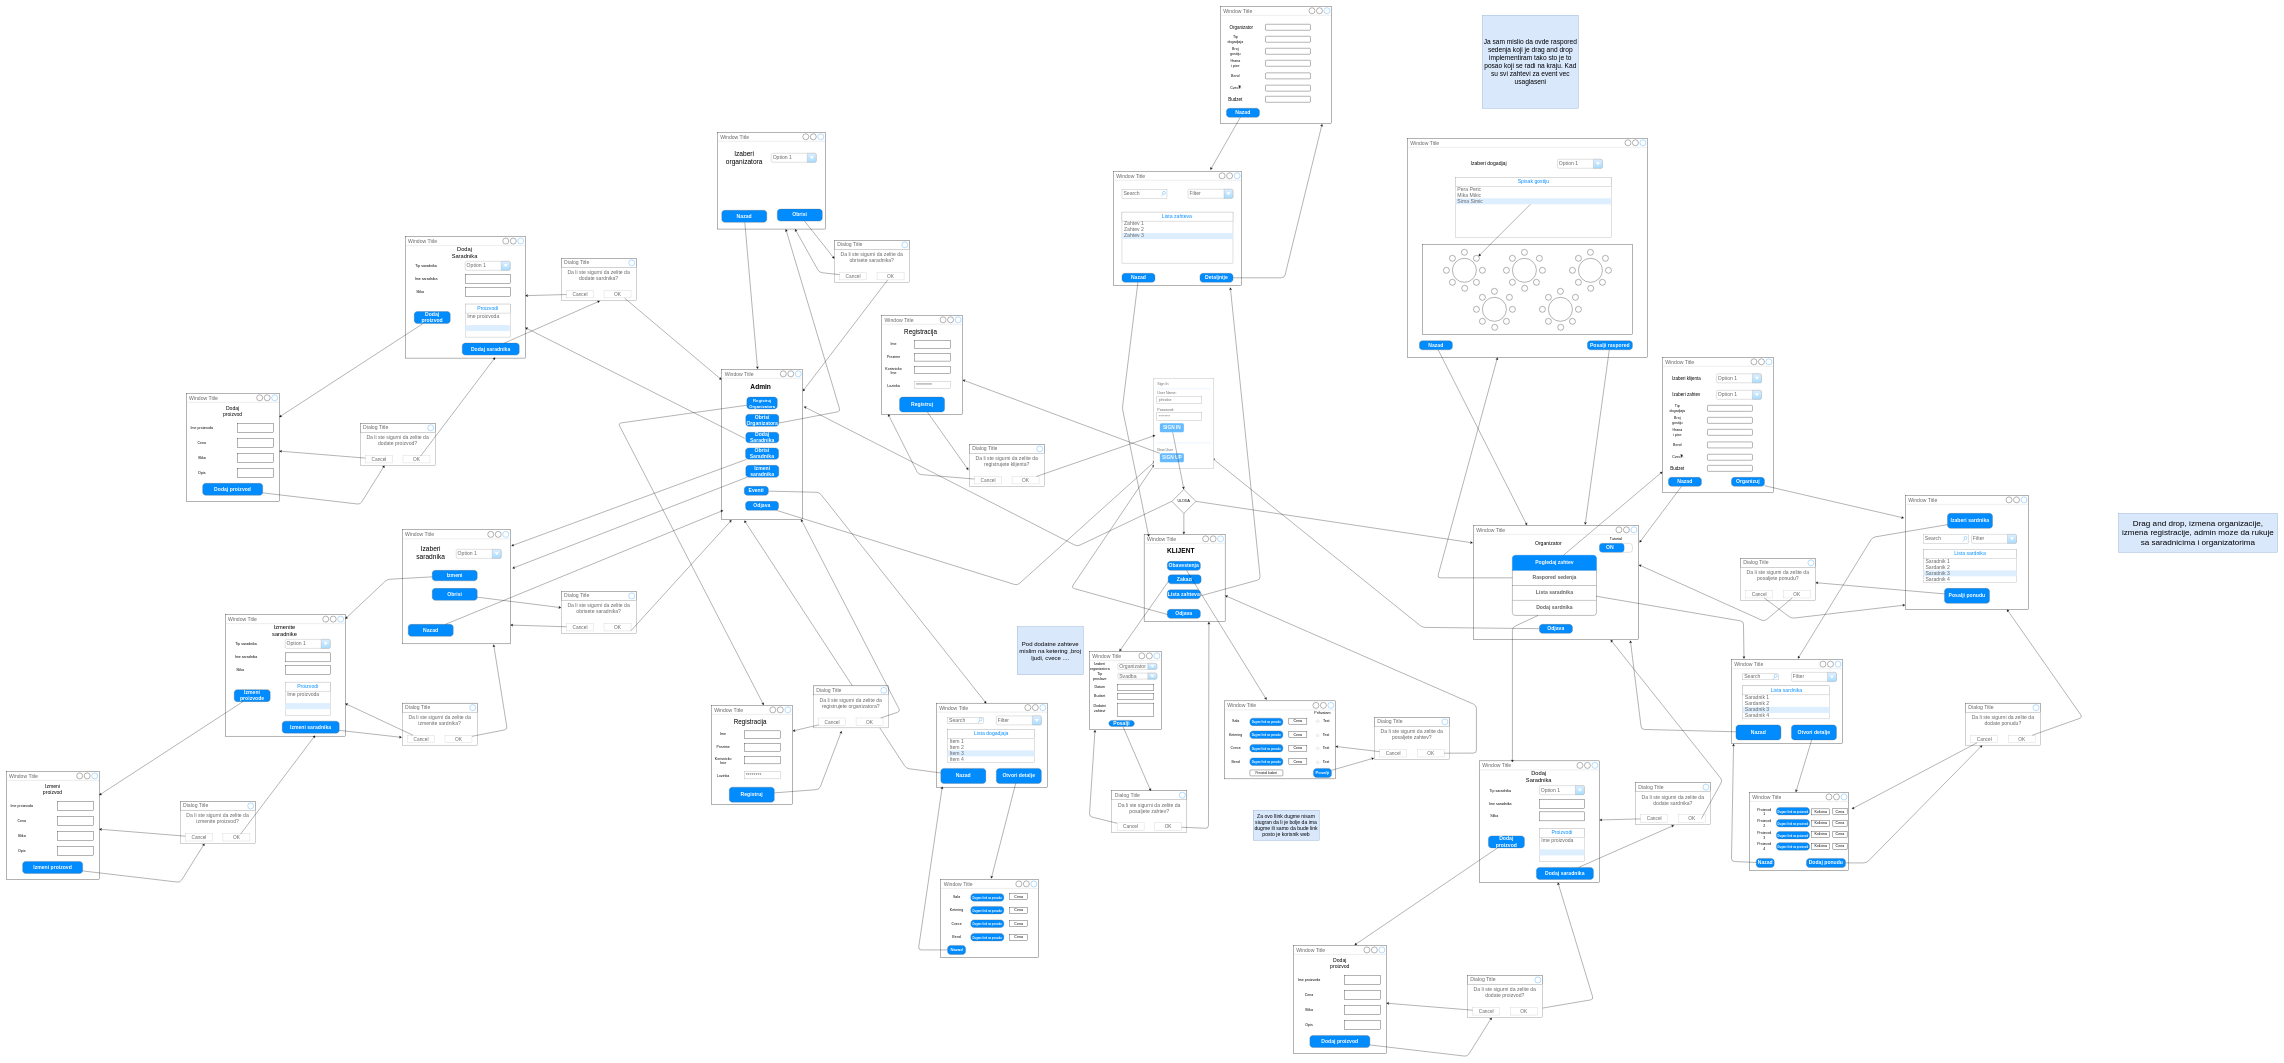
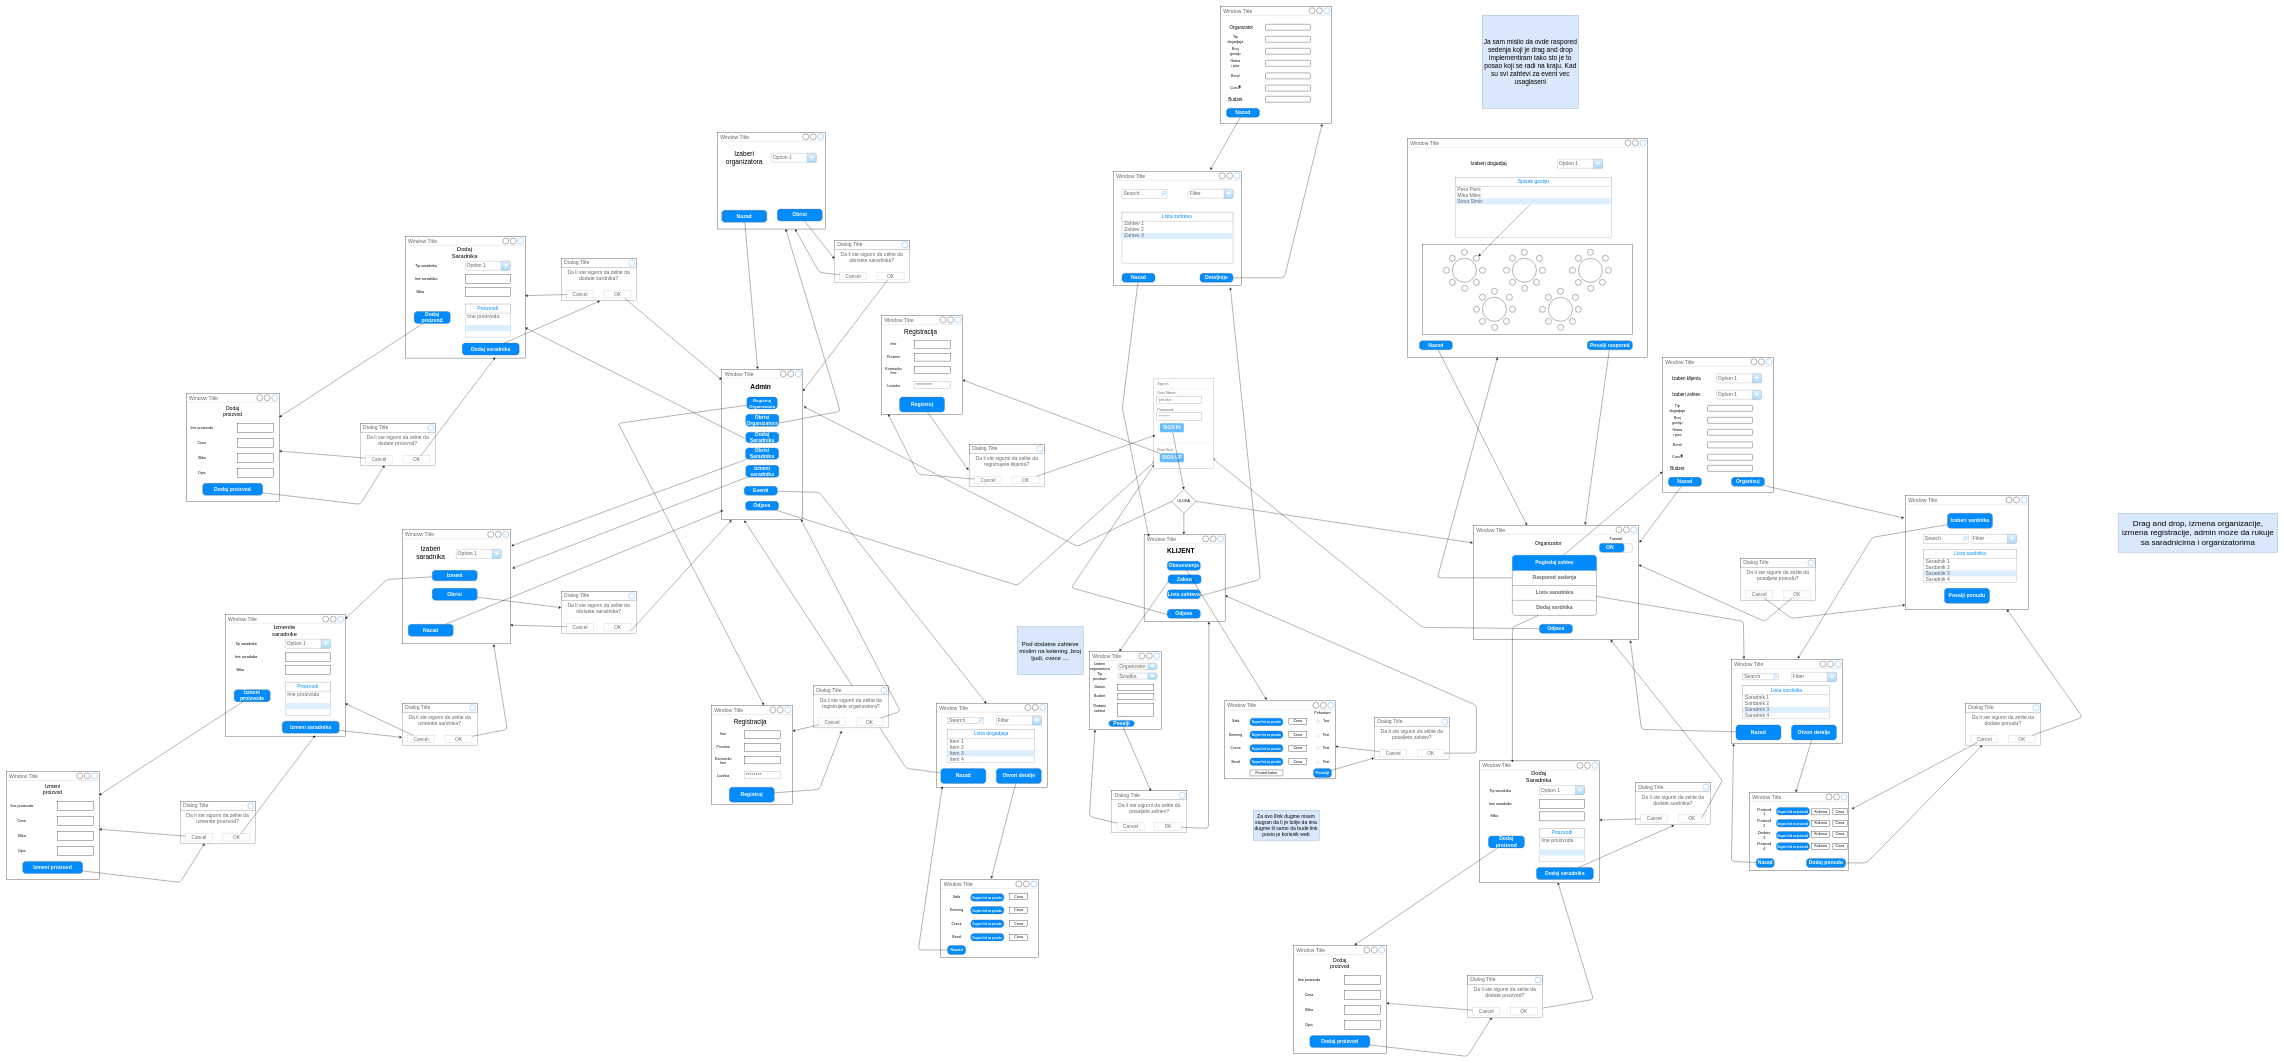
node "Eventi": size 24x9 -> 33x9
edge "Posalji ponudu" -> "Da li ste sigurni da zelite da posaljete ponudu?": removed
node "Proizvod 3": label "Proizvod 3" -> "Dodatni 3"
